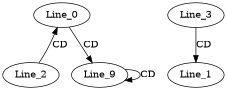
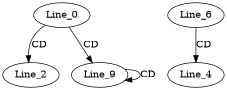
node "Line_3": label "Line_3" -> "Line_6"
edge "Line_2" -> "Line_0": reversed
node "Line_1": label "Line_1" -> "Line_4"
